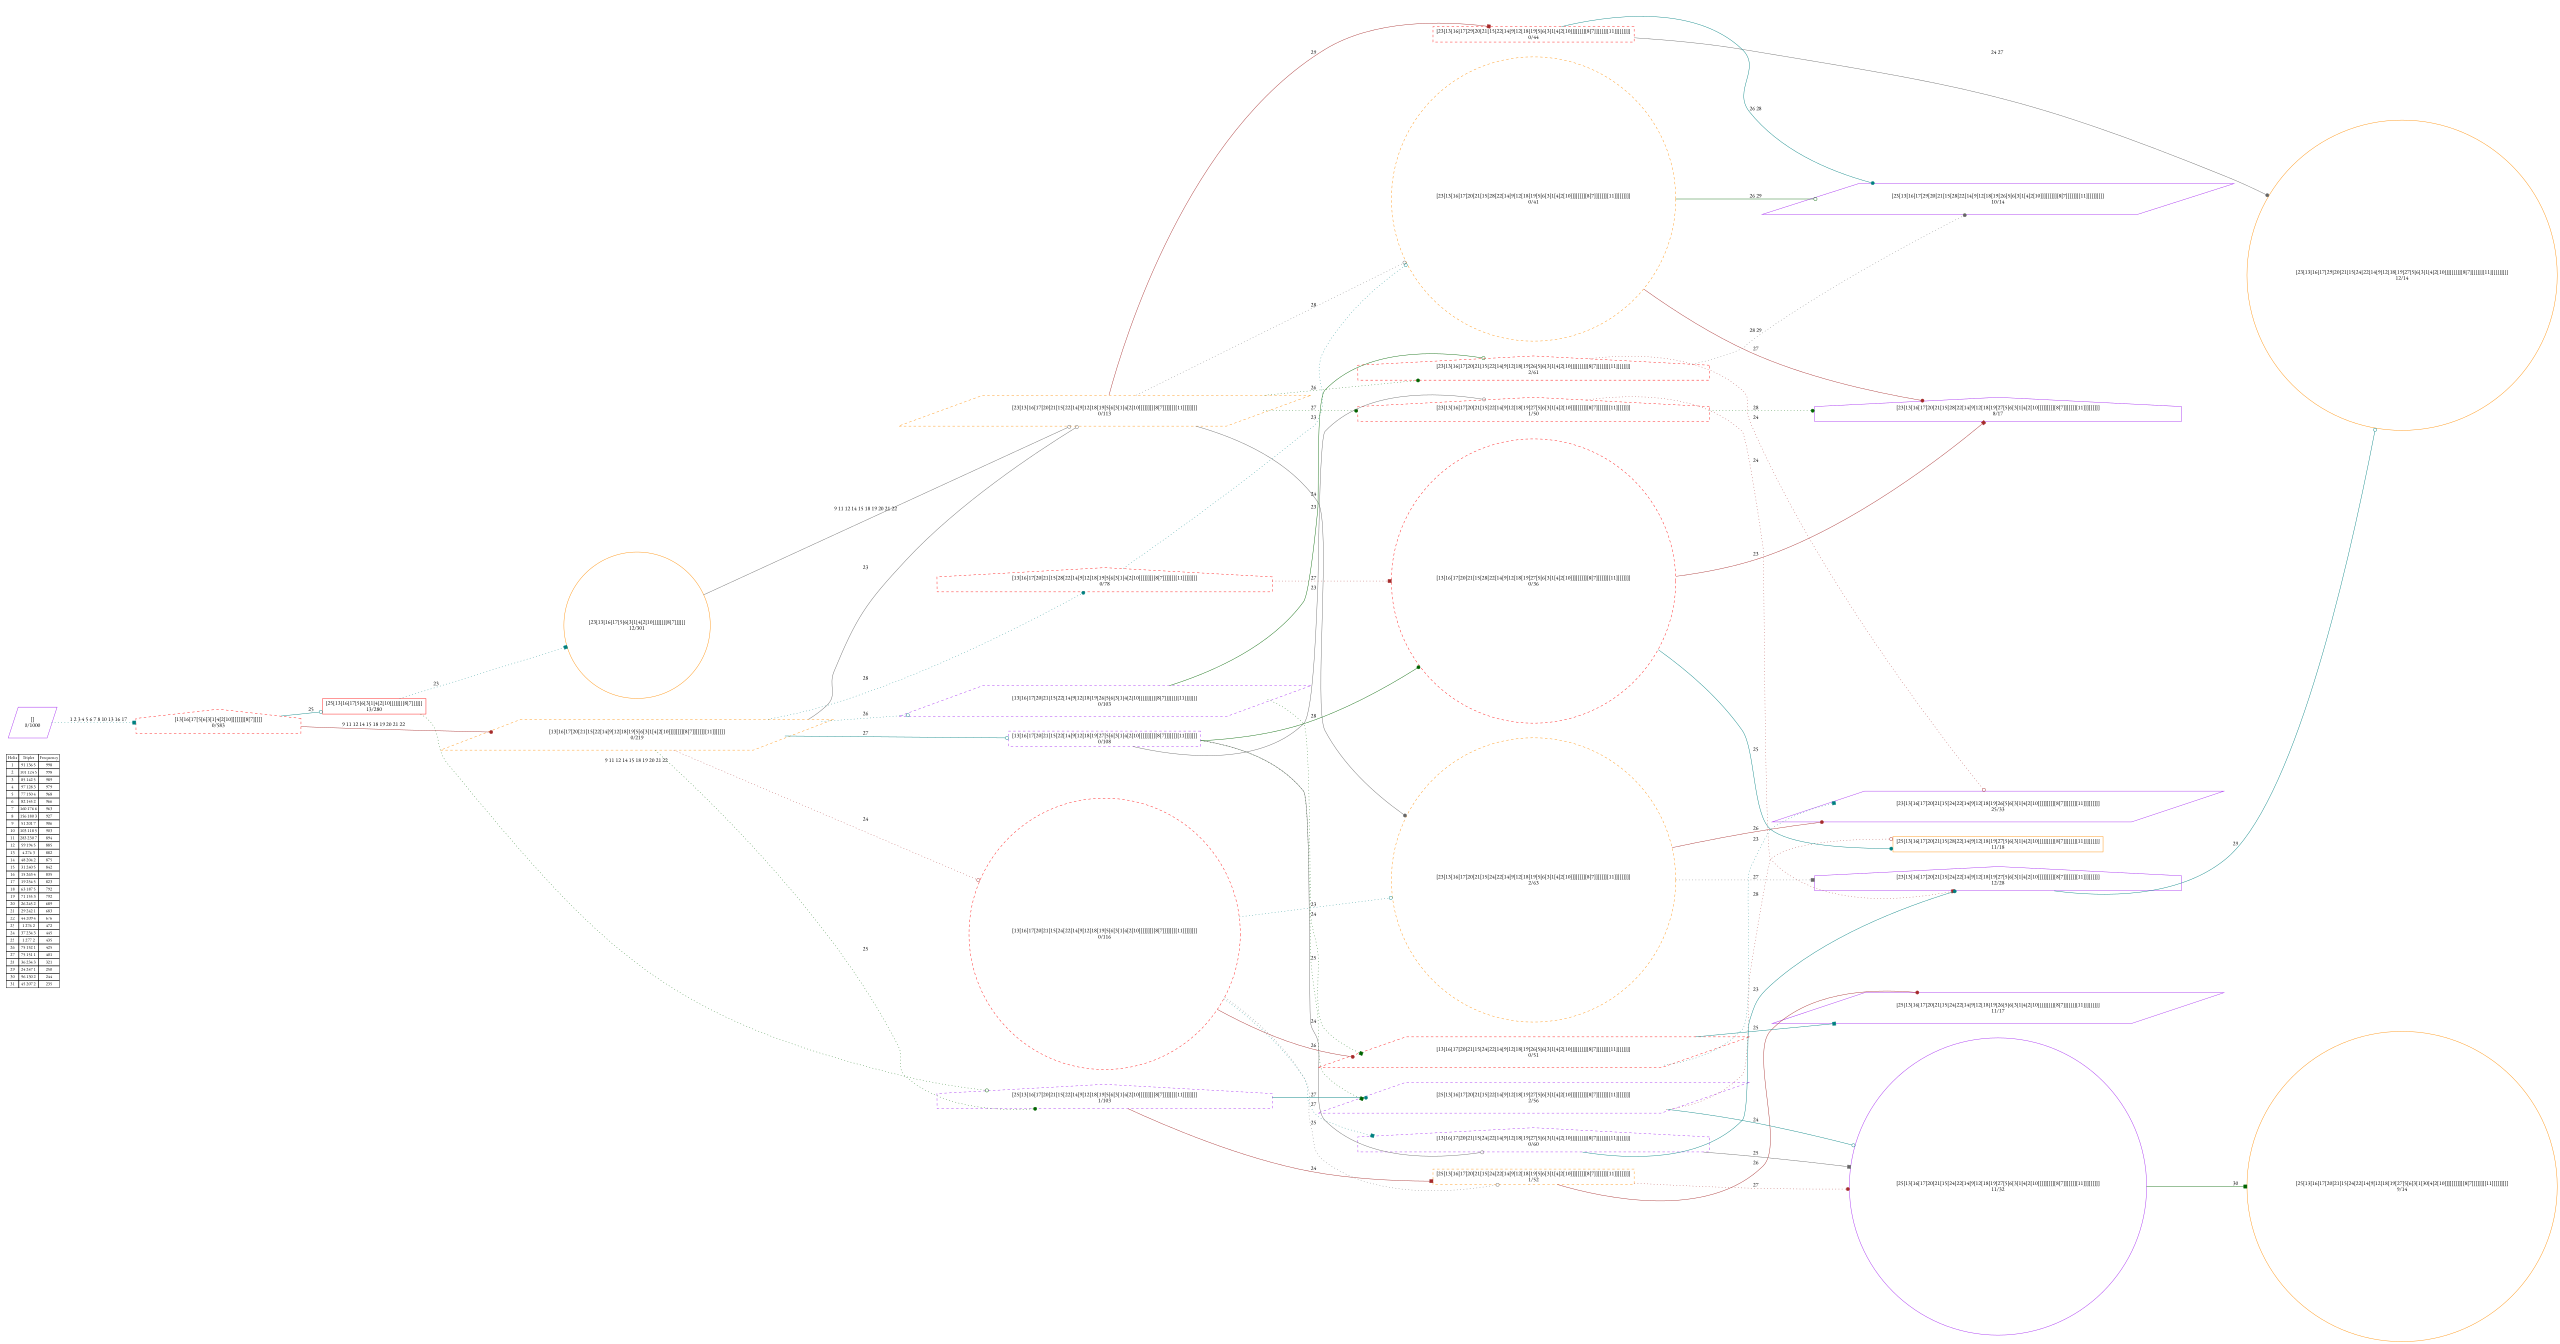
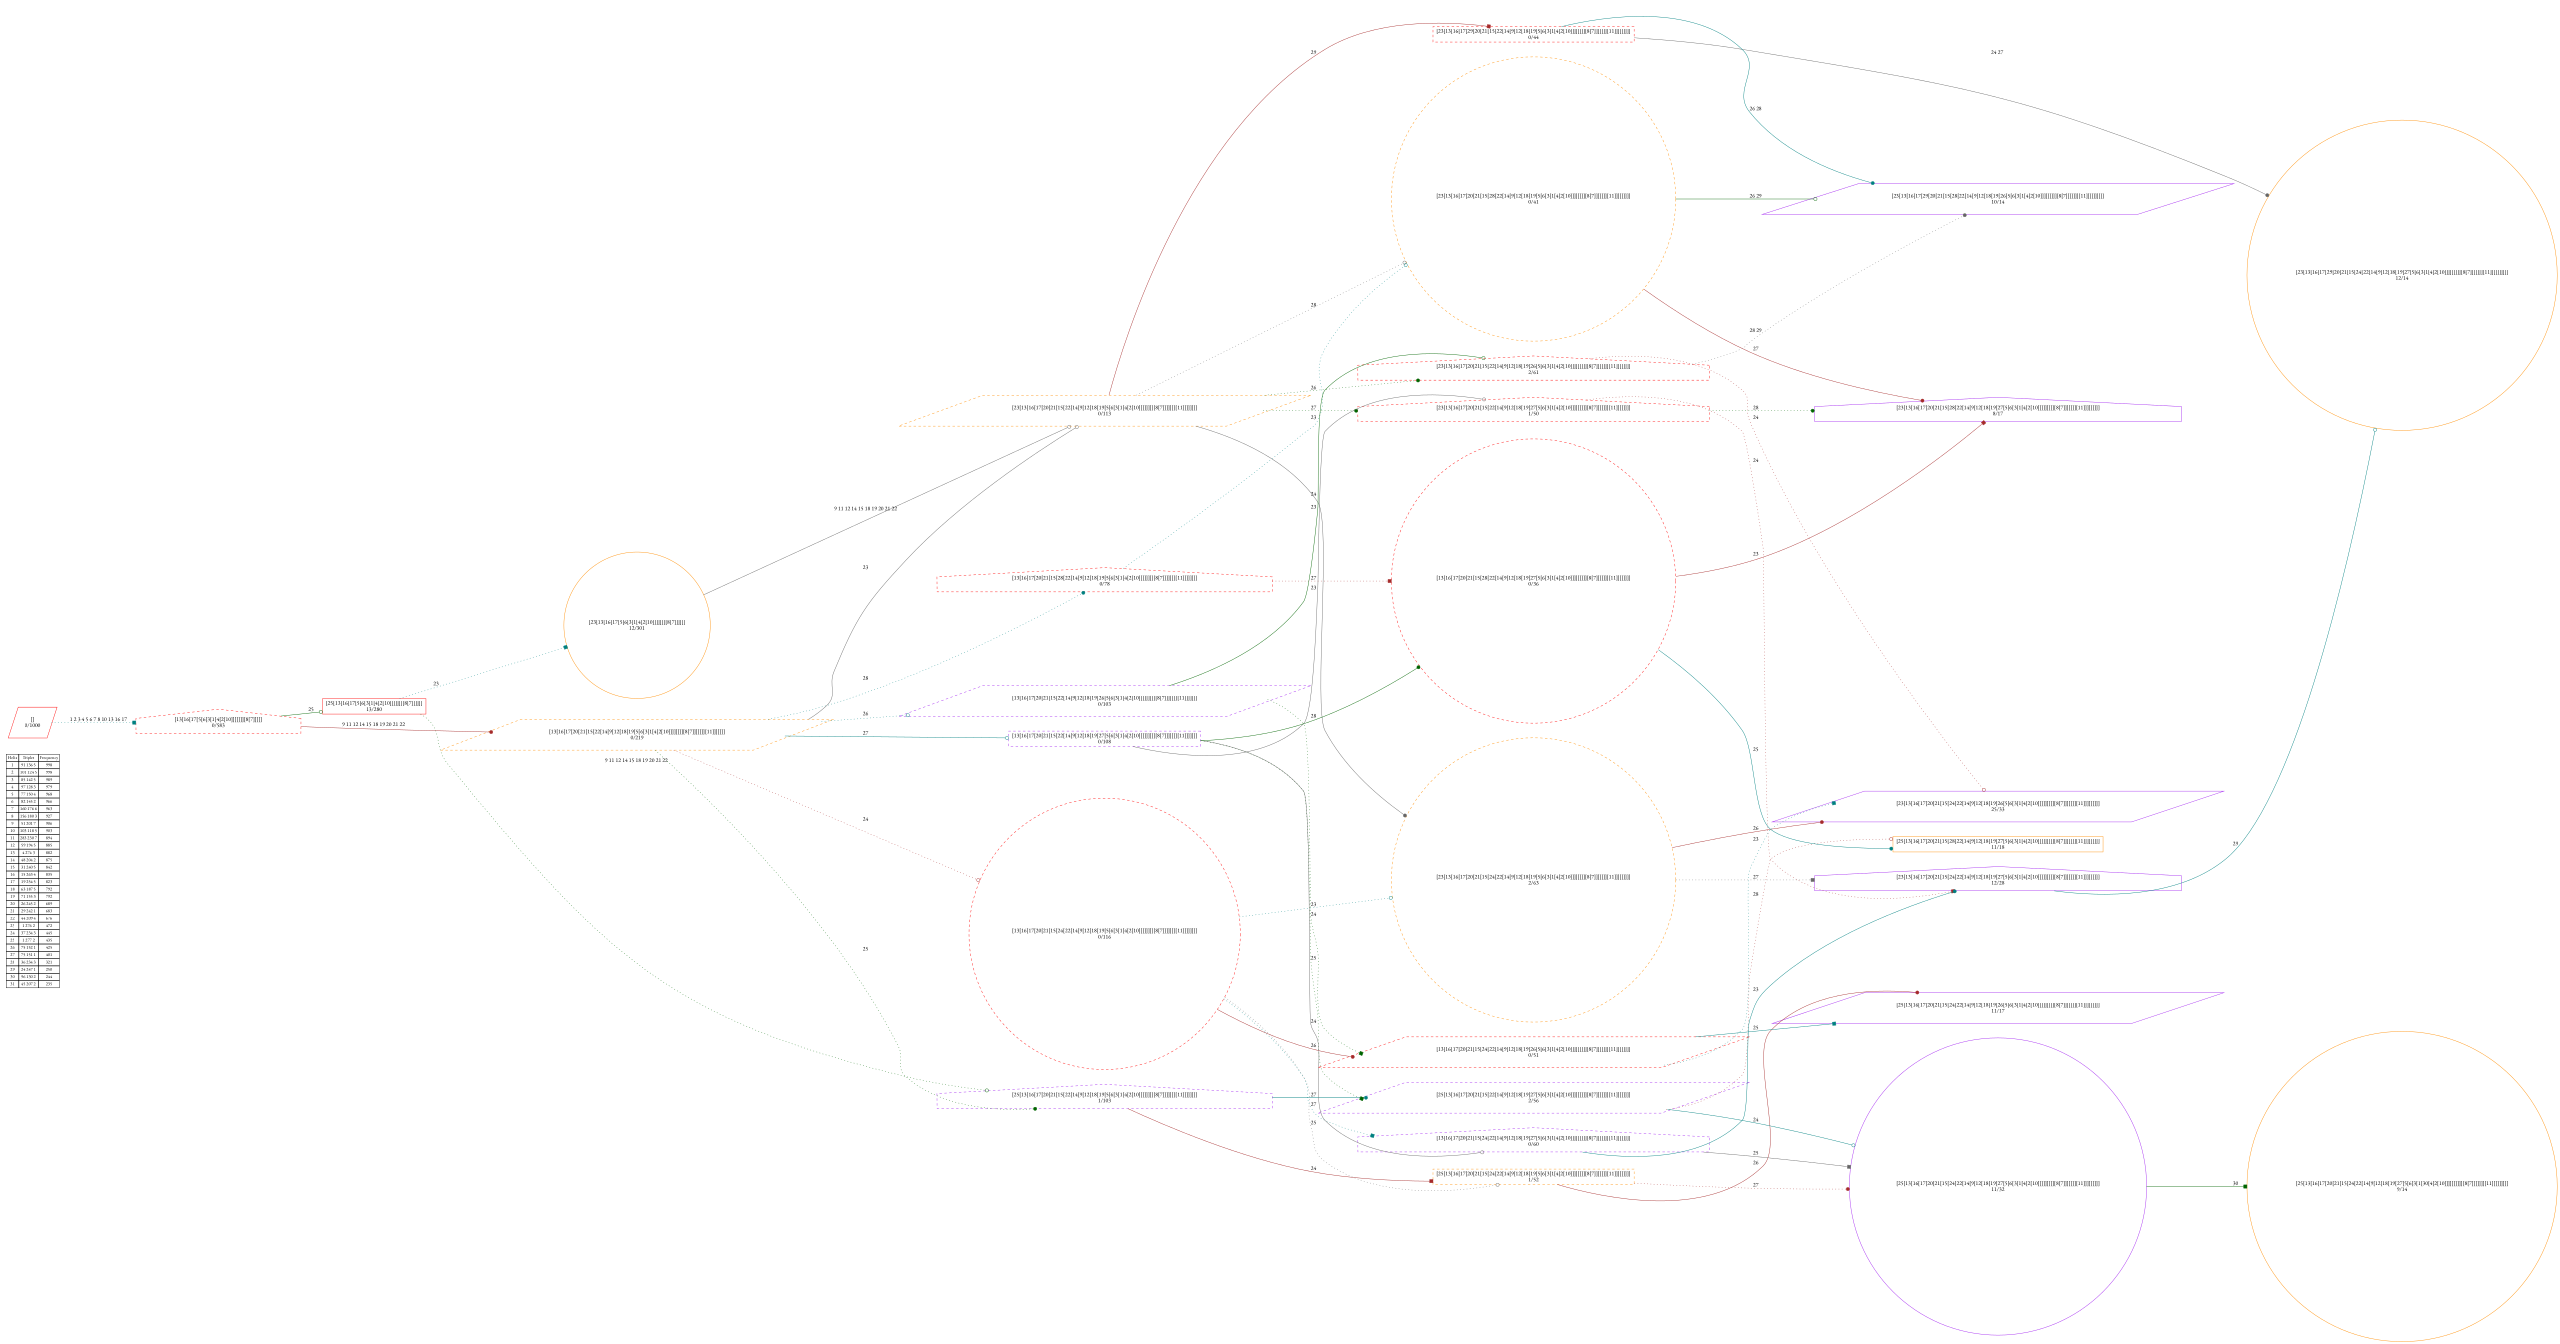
edge "[13[16[17[5[6[3[1[4[2[10]]]]]]][8[7]]]]] 0/583" -> "[25[13[16[17[5[6[3[1[4[2[10]]]]]]][8[7]]]]]] 13/280": color teal -> darkgreen
node "[] 0/1000": color purple -> red
